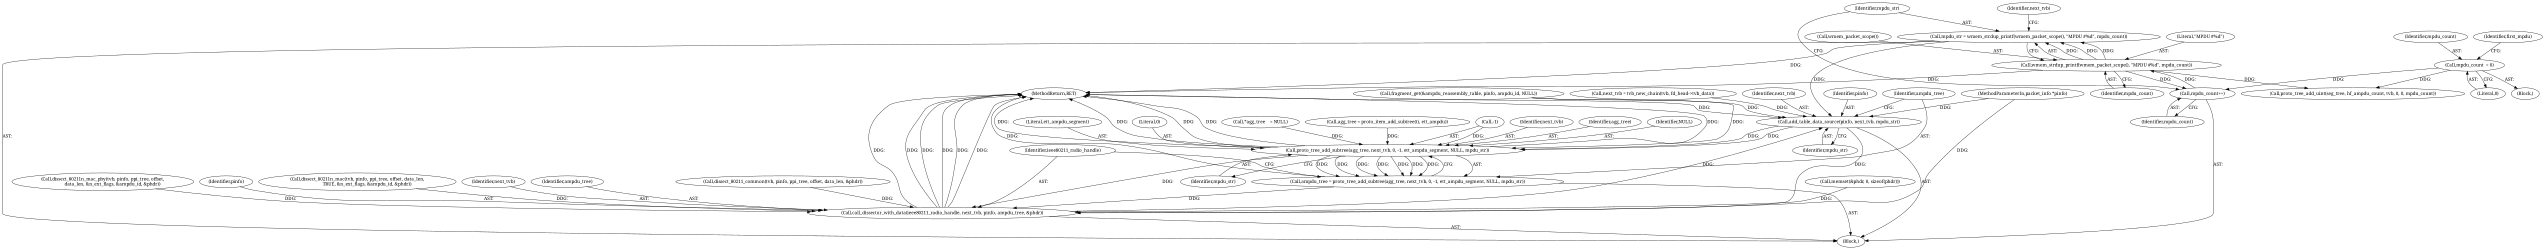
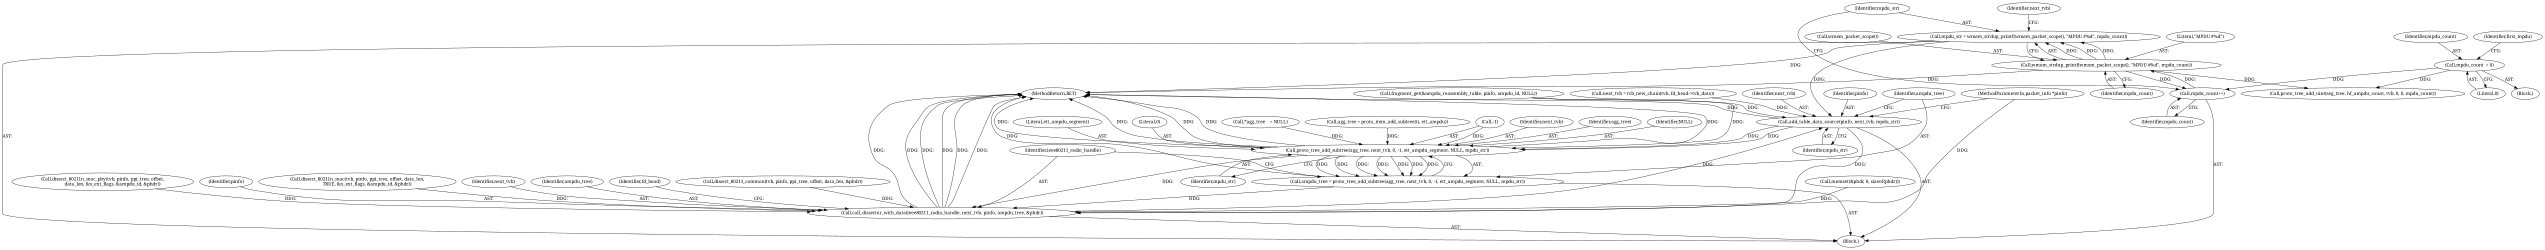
edge "(MethodReturn,RET)" -> "(Call,add_table_data_source(pinfo, next_tvb, mpdu_str))": reversed
edge "(MethodParameterIn,packet_info *pinfo)" -> "(Call,add_table_data_source(pinfo, next_tvb, mpdu_str))": label "DDG: " -> "CFG: "
node "(Identifier,fd_head)": added
